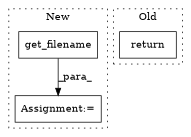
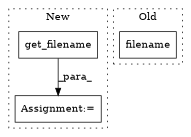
node "return": label "return" -> "filename"
